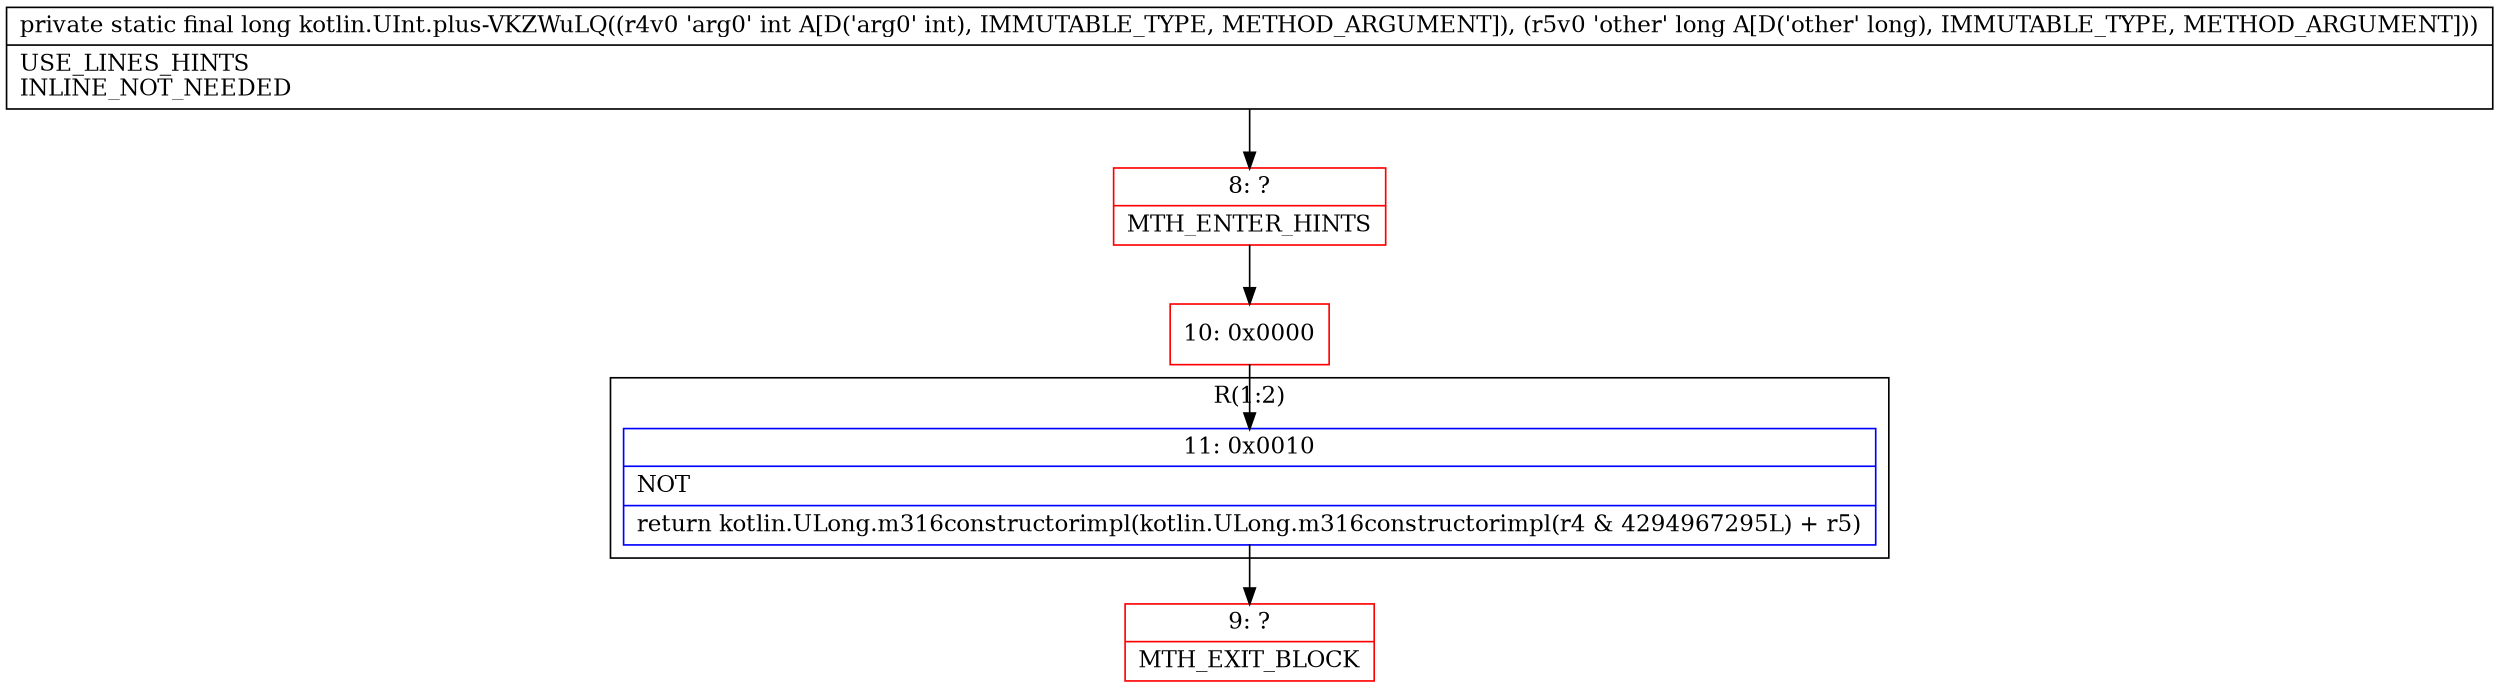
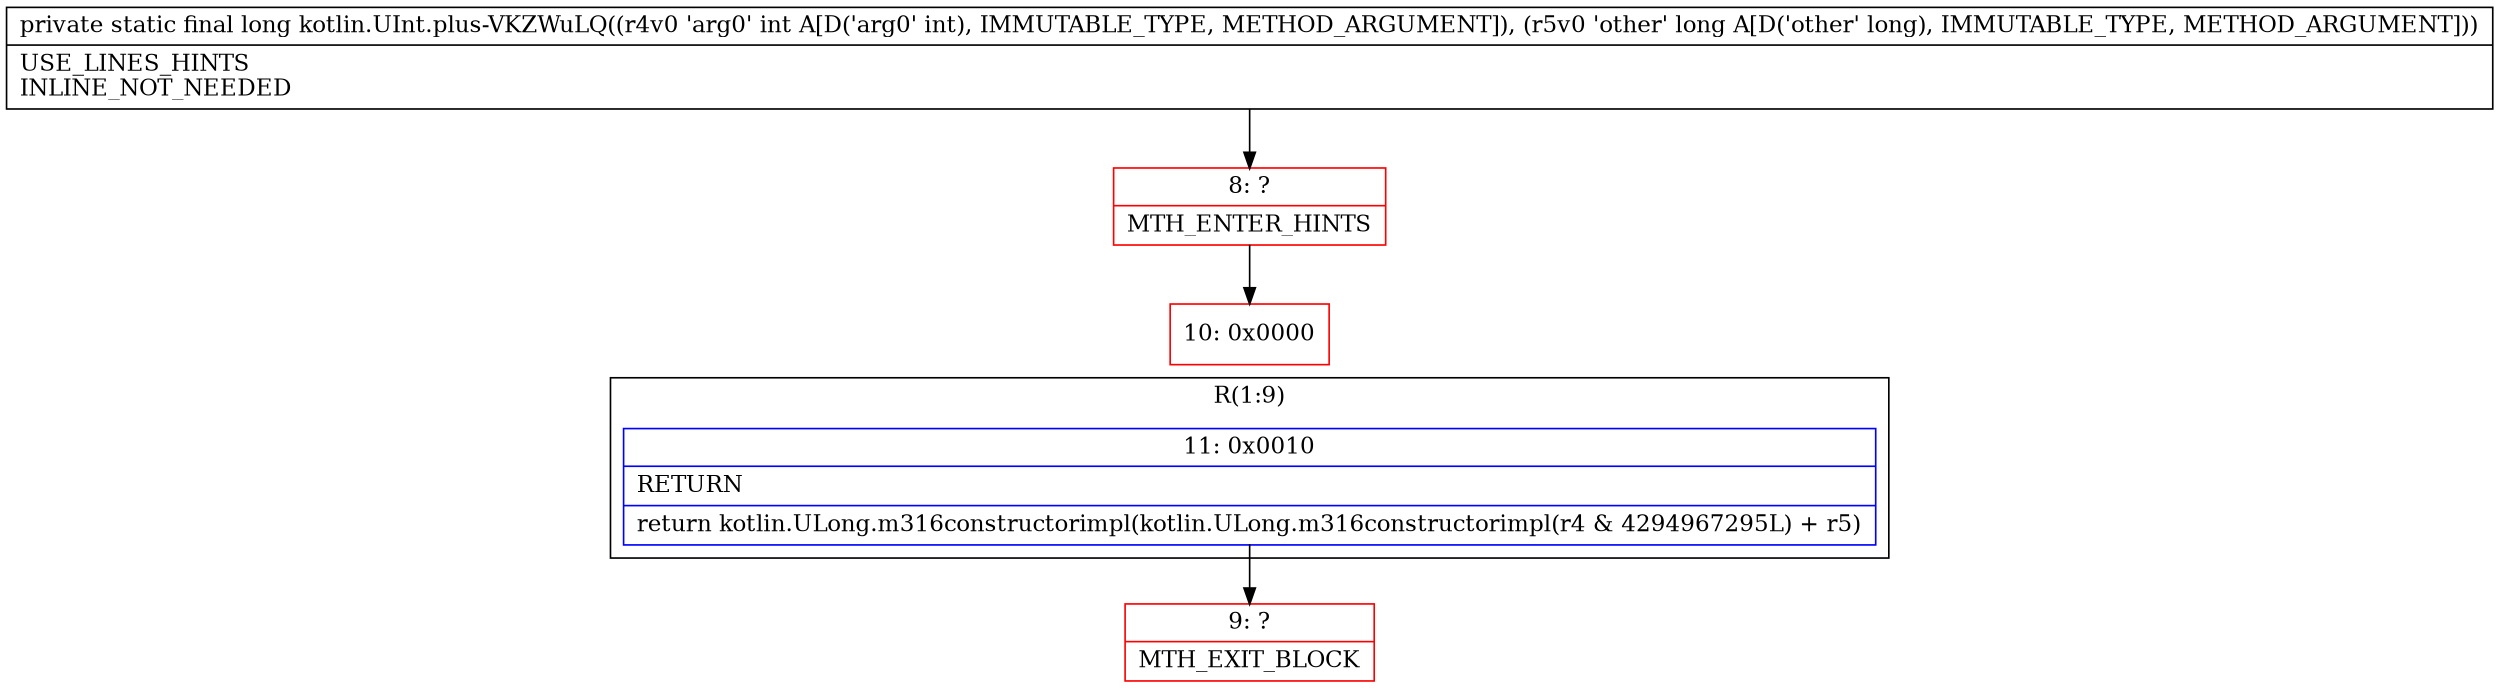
edge "10: 0x0000" -> "11: 0x0010": removed
cluster "R(1:2)": label "R(1:2)" -> "R(1:9)"
node "11: 0x0010": text "NOT" -> "RETURN"
